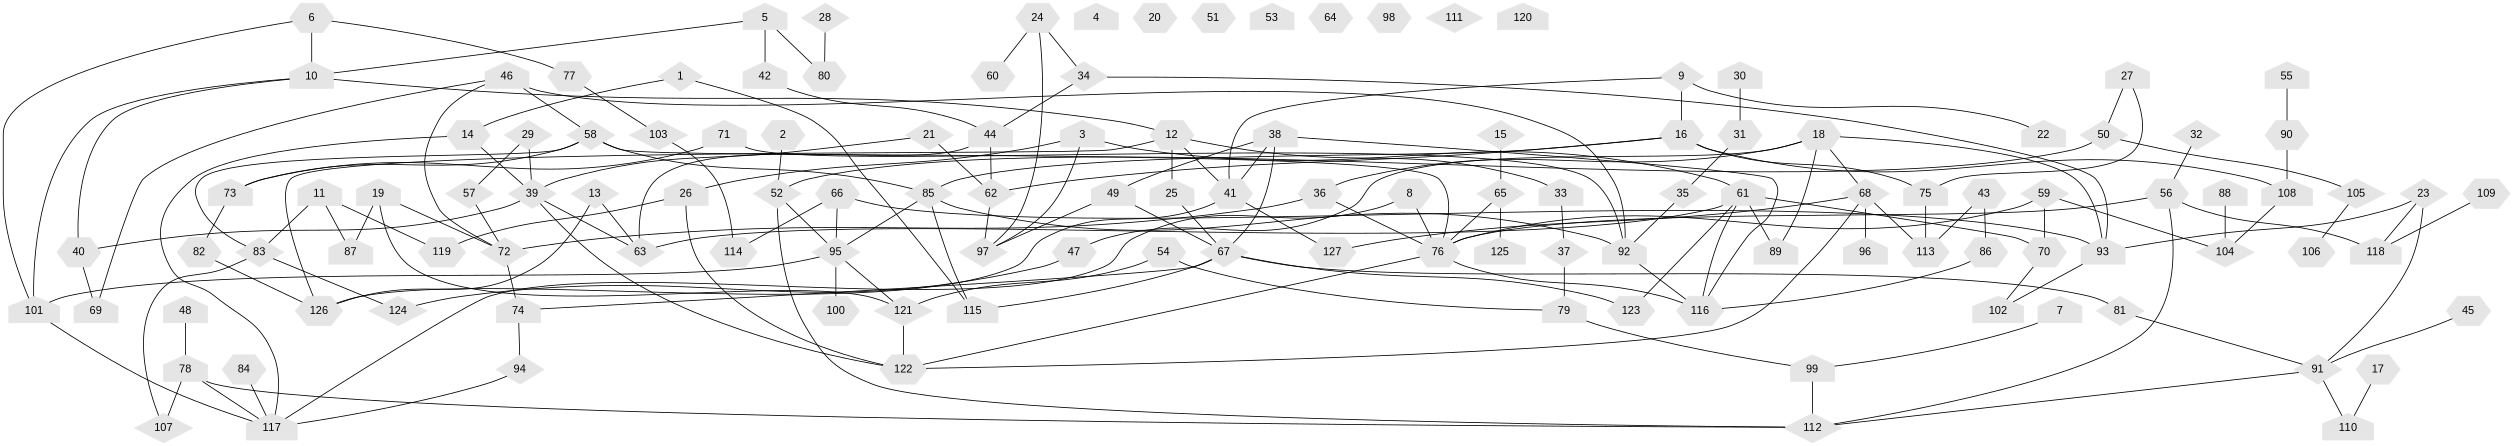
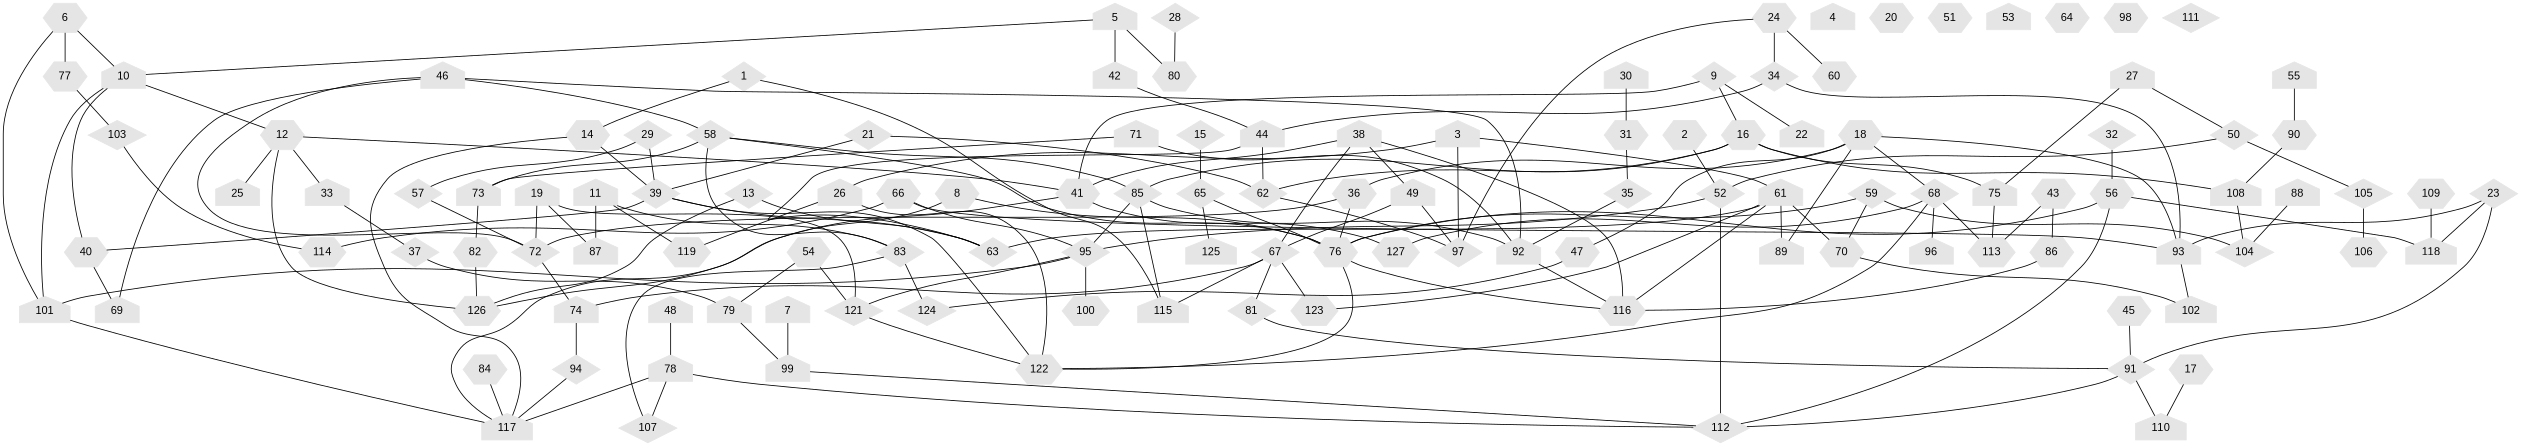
node "120": removed
edge "25" -- "67": removed
